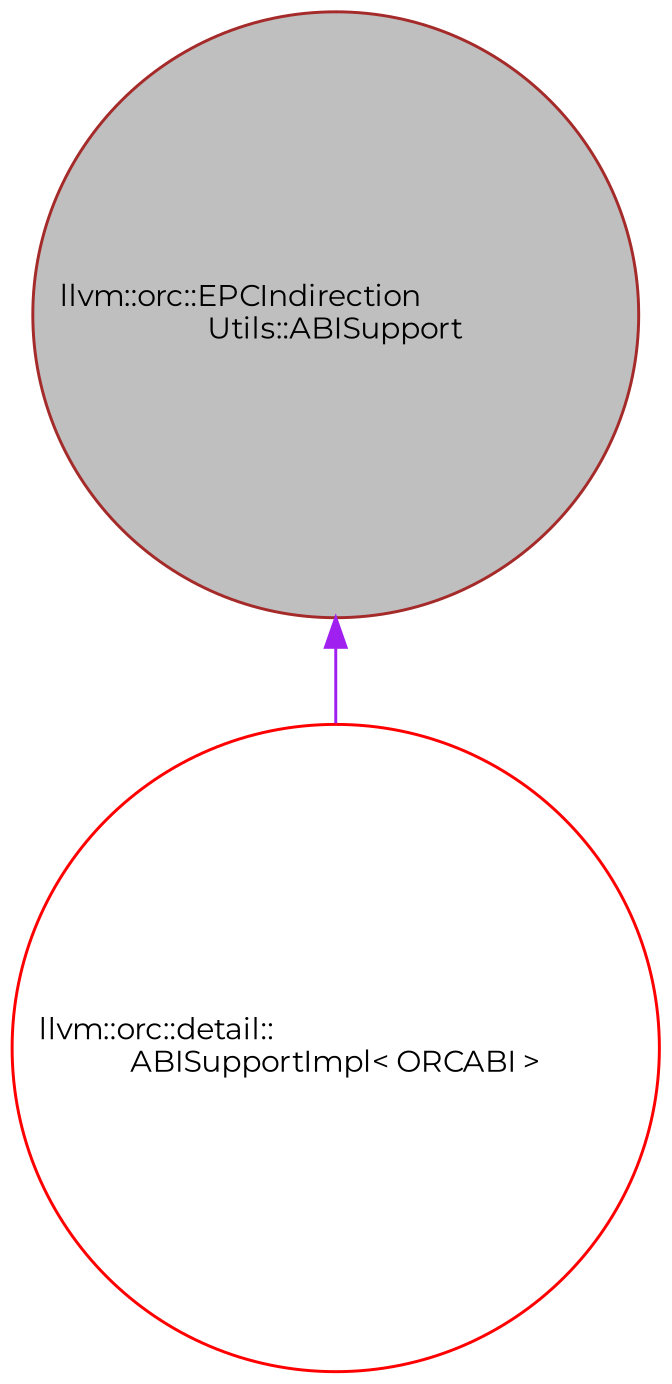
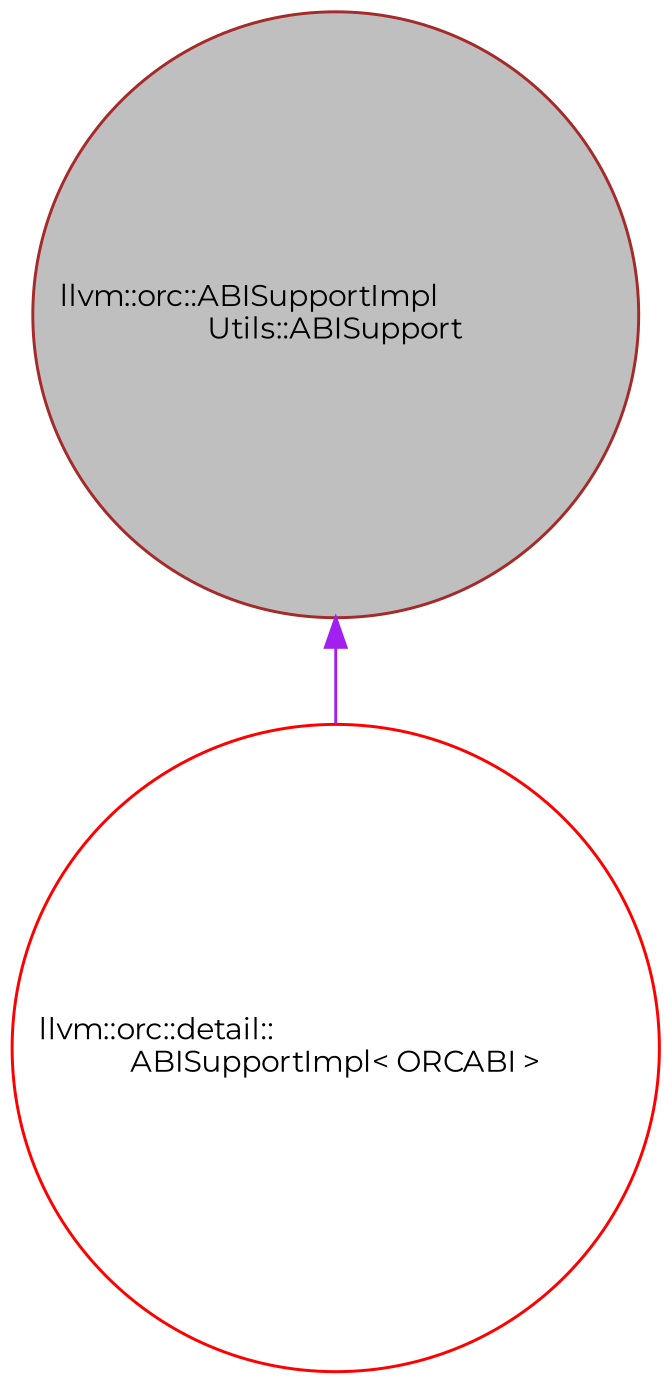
node "llvm::orc::EPCIndirection Utils::ABISupport": label "llvm::orc::EPCIndirection Utils::ABISupport" -> "llvm::orc::ABISupportImpl Utils::ABISupport"
